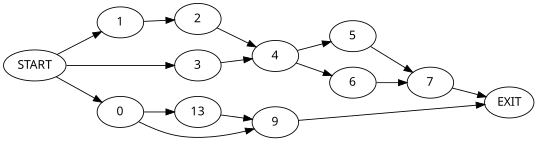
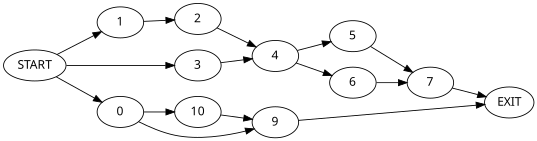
node "13": label "13" -> "10"
